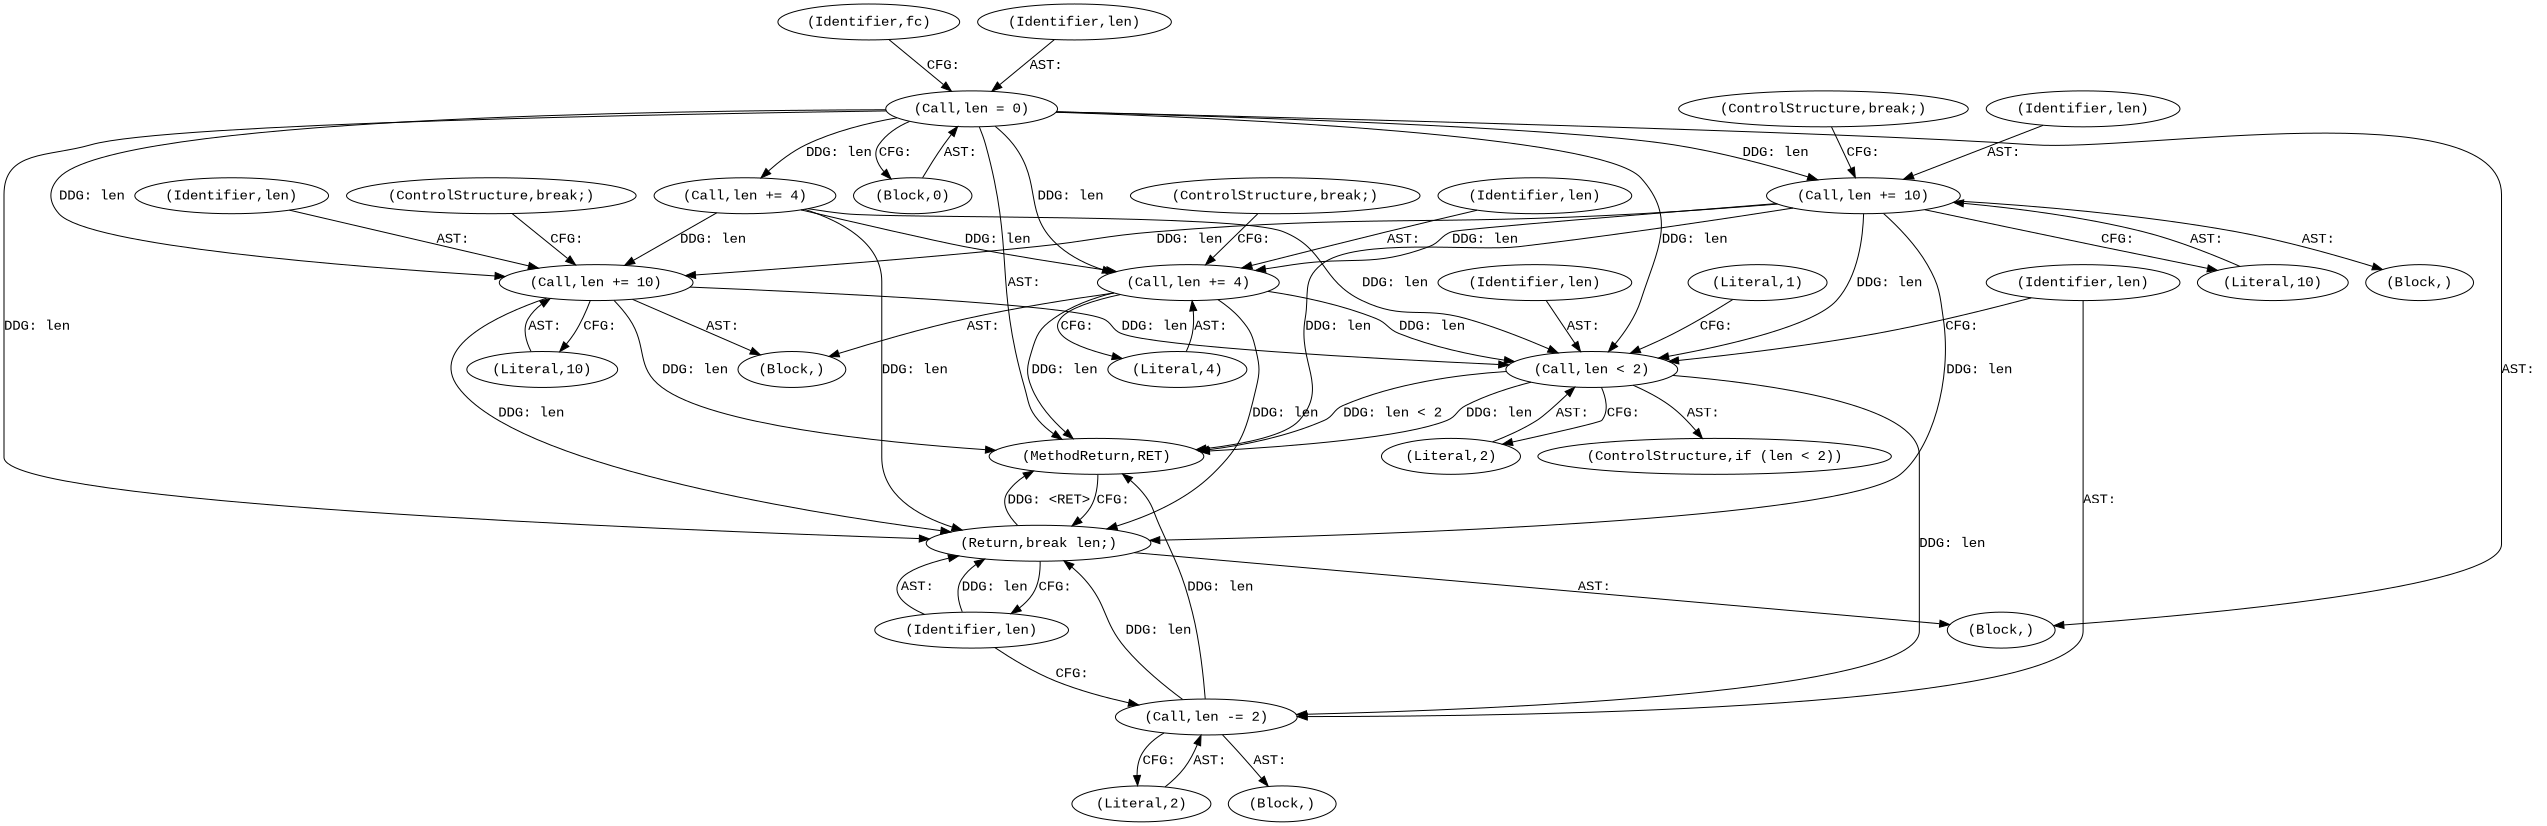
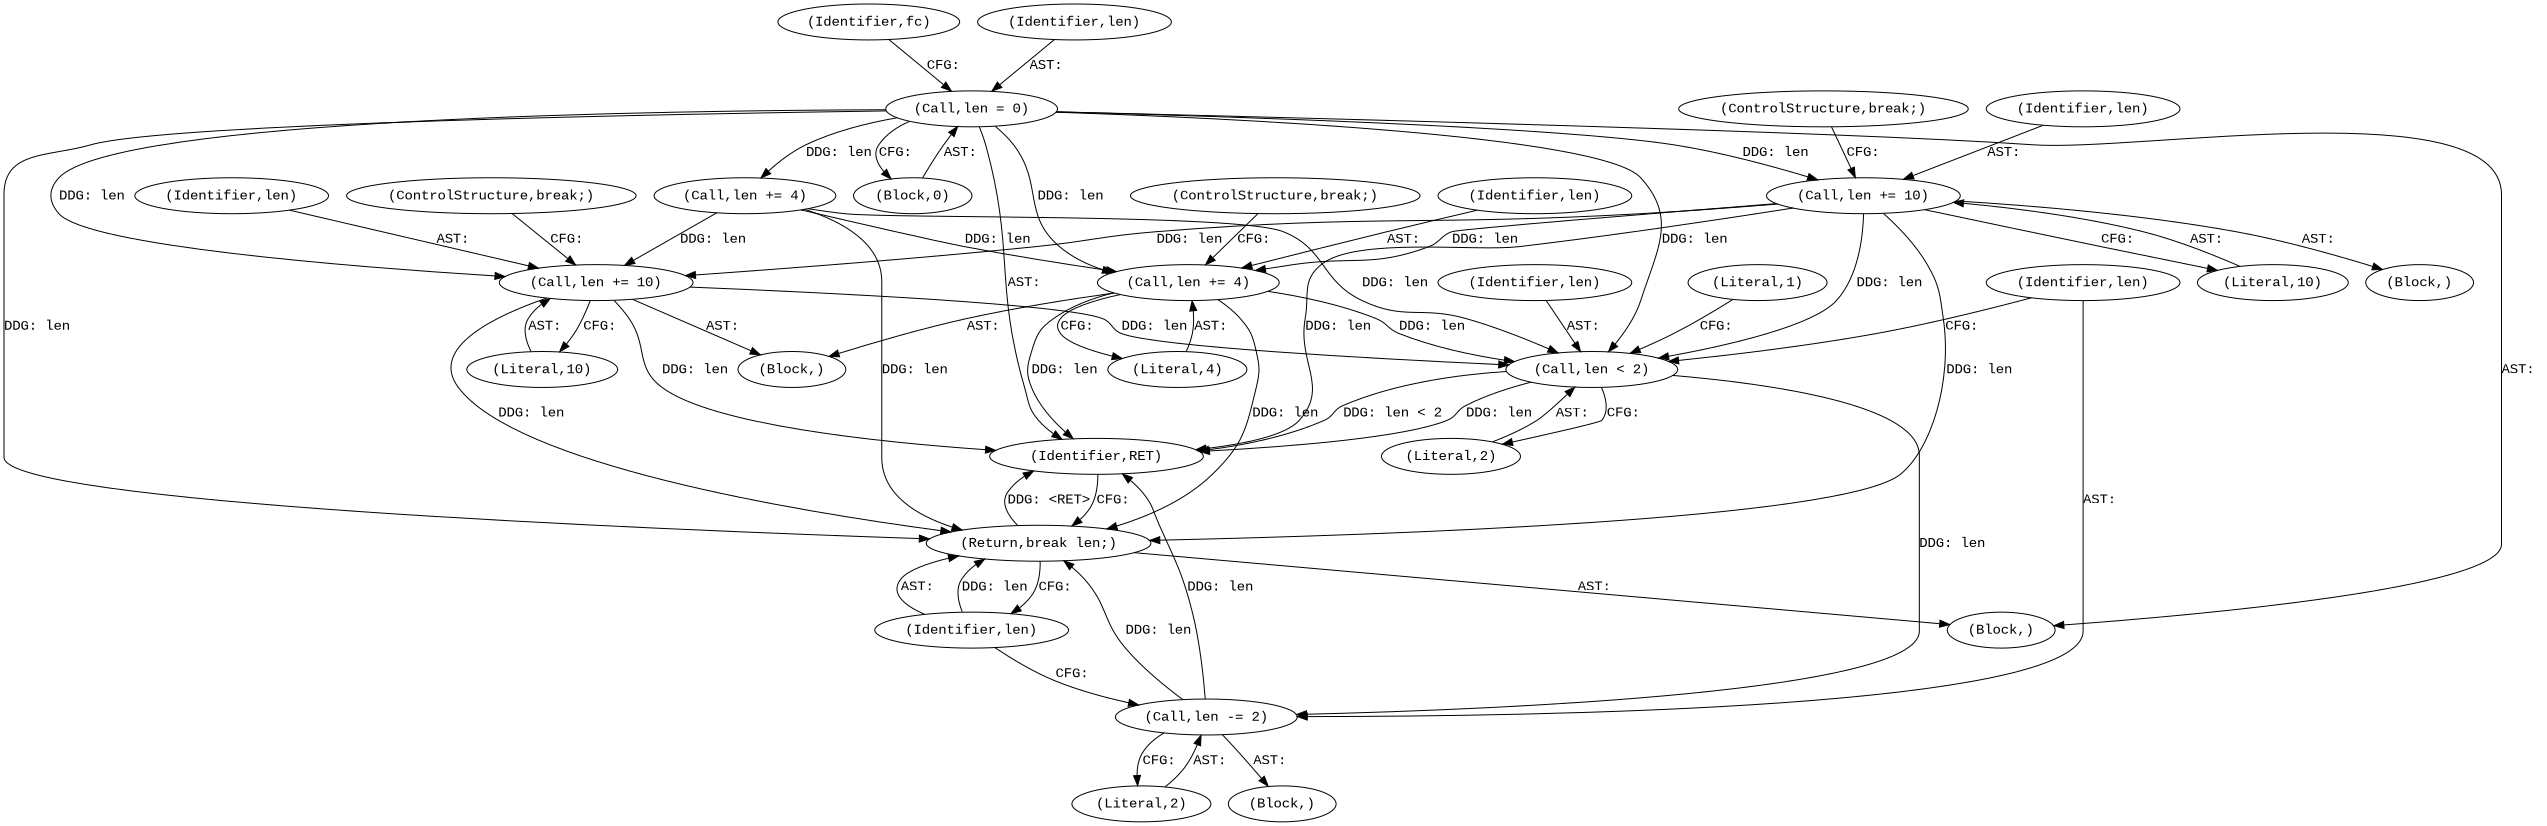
node "(MethodReturn,RET)": label "(MethodReturn,RET)" -> "(Identifier,RET)"
node "(ControlStructure,if (len < 2))": removed
